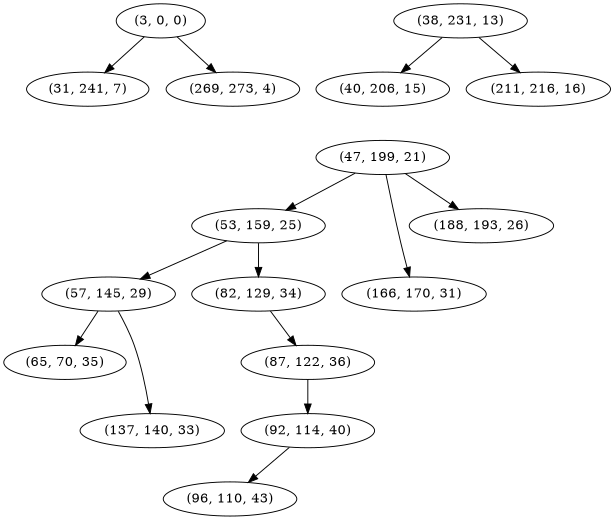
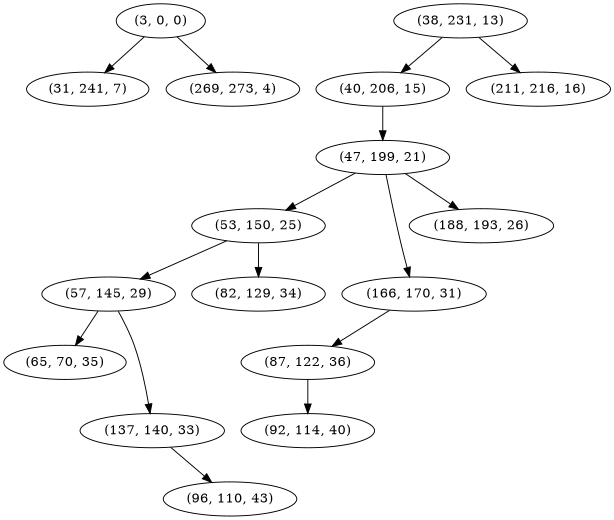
edge "(40, 206, 15)" -> "(47, 199, 21)": added
node "(53, 159, 25)": label "(53, 159, 25)" -> "(53, 150, 25)"
edge "(82, 129, 34)" -> "(87, 122, 36)": now "(166, 170, 31)" -> "(87, 122, 36)"
edge "(92, 114, 40)" -> "(96, 110, 43)": now "(137, 140, 33)" -> "(96, 110, 43)"
